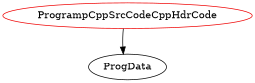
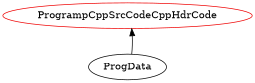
edge "ProgrampCppSrcCodeCppHdrCode" -> "ProgData": reversed
